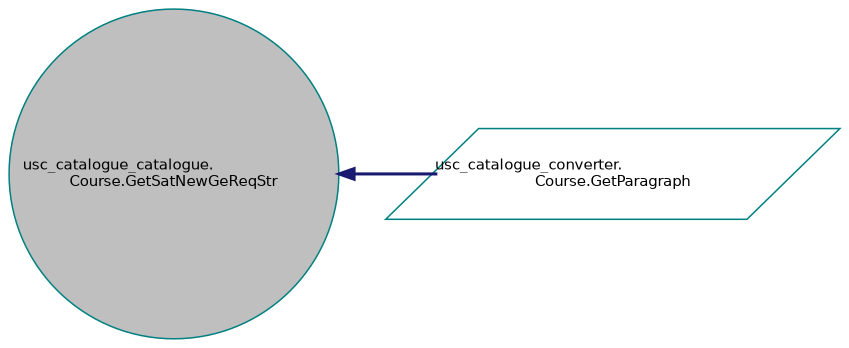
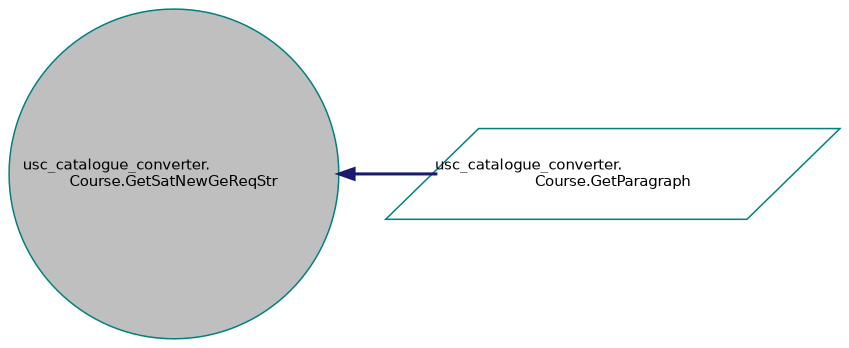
node "usc_catalogue_catalogue. Course.GetSatNewGeReqStr": label "usc_catalogue_catalogue. Course.GetSatNewGeReqStr" -> "usc_catalogue_converter. Course.GetSatNewGeReqStr"
